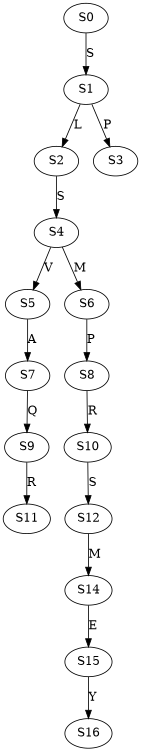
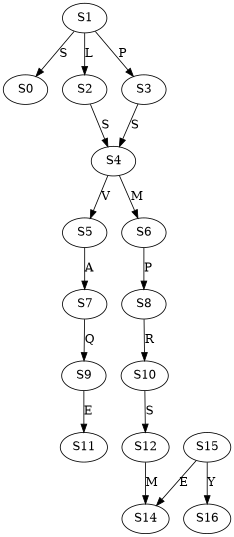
edge "S0" -> "S1": reversed
edge "S3" -> "S4": added, label "S"
edge "S9" -> "S11": label "R" -> "E"
edge "S14" -> "S15": reversed
